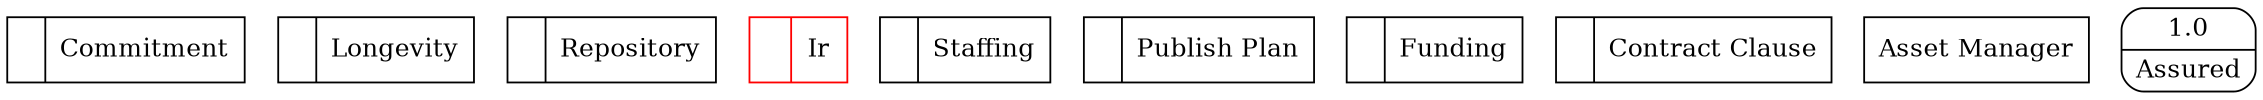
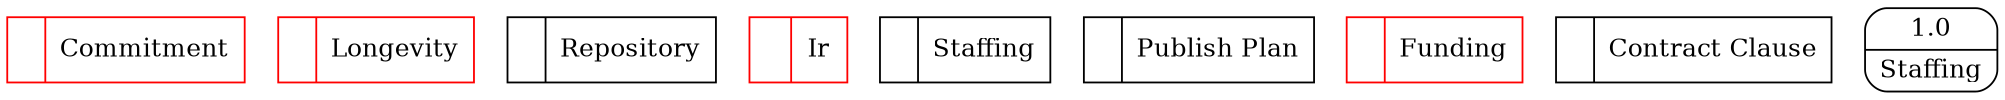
node "Commitment": color black -> red
node "Longevity": color black -> red
node "Funding": color black -> red
node "Asset Manager": removed
node "1.0": text "Assured" -> "Staffing"
